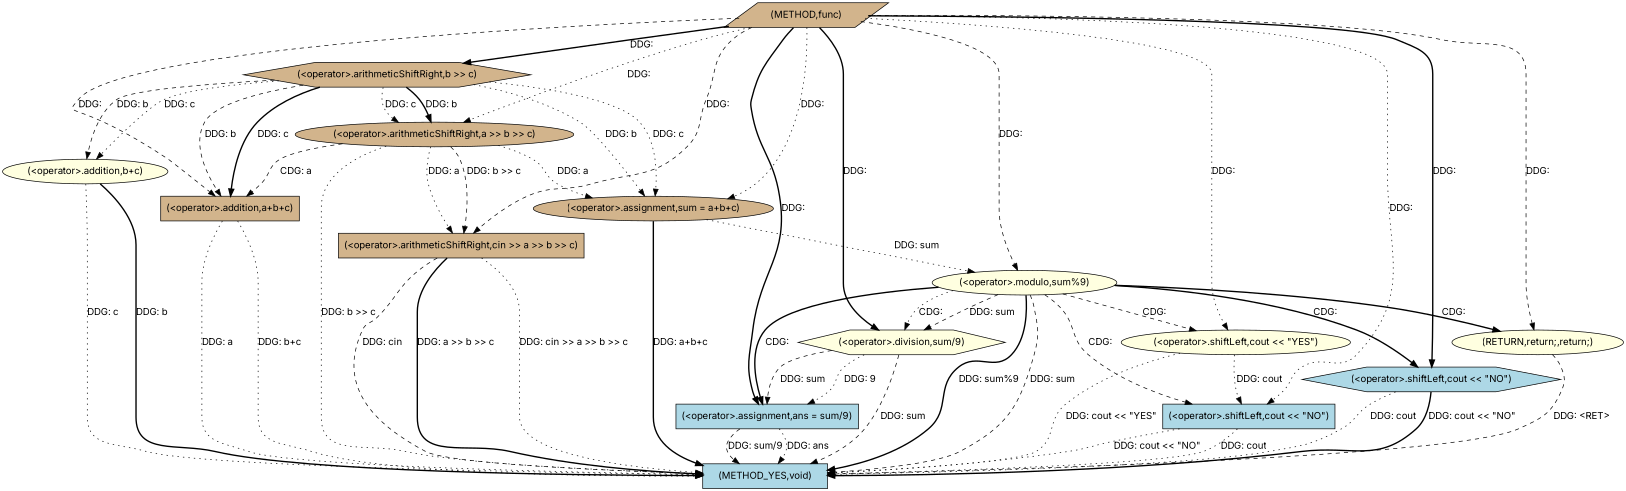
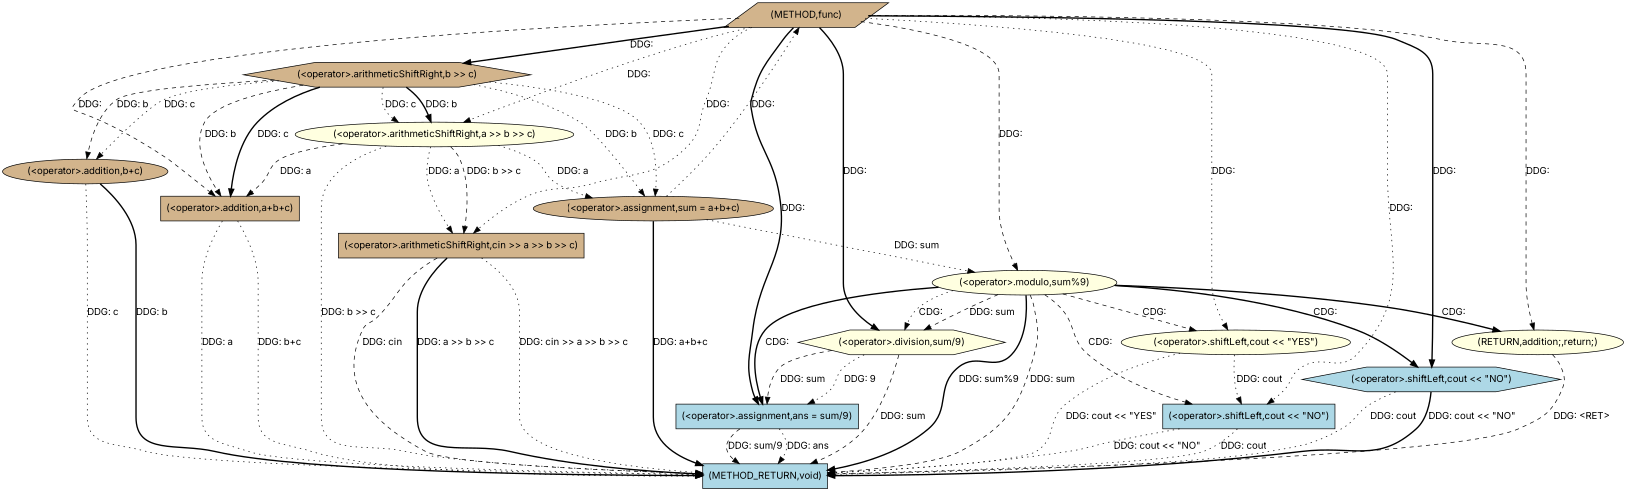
edge "(METHOD,func)" -> "(<operator>.assignment,sum = a+b+c)": reversed
node "(<operator>.arithmeticShiftRight,a >> b >> c)": fillcolor tan -> lightyellow
edge "(METHOD,func)" -> "(<operator>.arithmeticShiftRight,cin >> a >> b >> c)": style dashed -> dotted
node "(<operator>.addition,b+c)": fillcolor lightyellow -> tan
edge "(<operator>.arithmeticShiftRight,a >> b >> c)" -> "(<operator>.addition,a+b+c)": label "CDG: a" -> "DDG: a"
node "(RETURN,return;,return;)": label "(RETURN,return;,return;)" -> "(RETURN,addition;,return;)"
node "(METHOD_YES,void)": label "(METHOD_YES,void)" -> "(METHOD_RETURN,void)"
